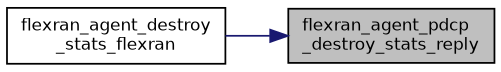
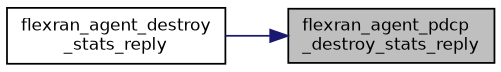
node "flexran_agent_destroy _stats_flexran": label "flexran_agent_destroy _stats_flexran" -> "flexran_agent_destroy _stats_reply"
